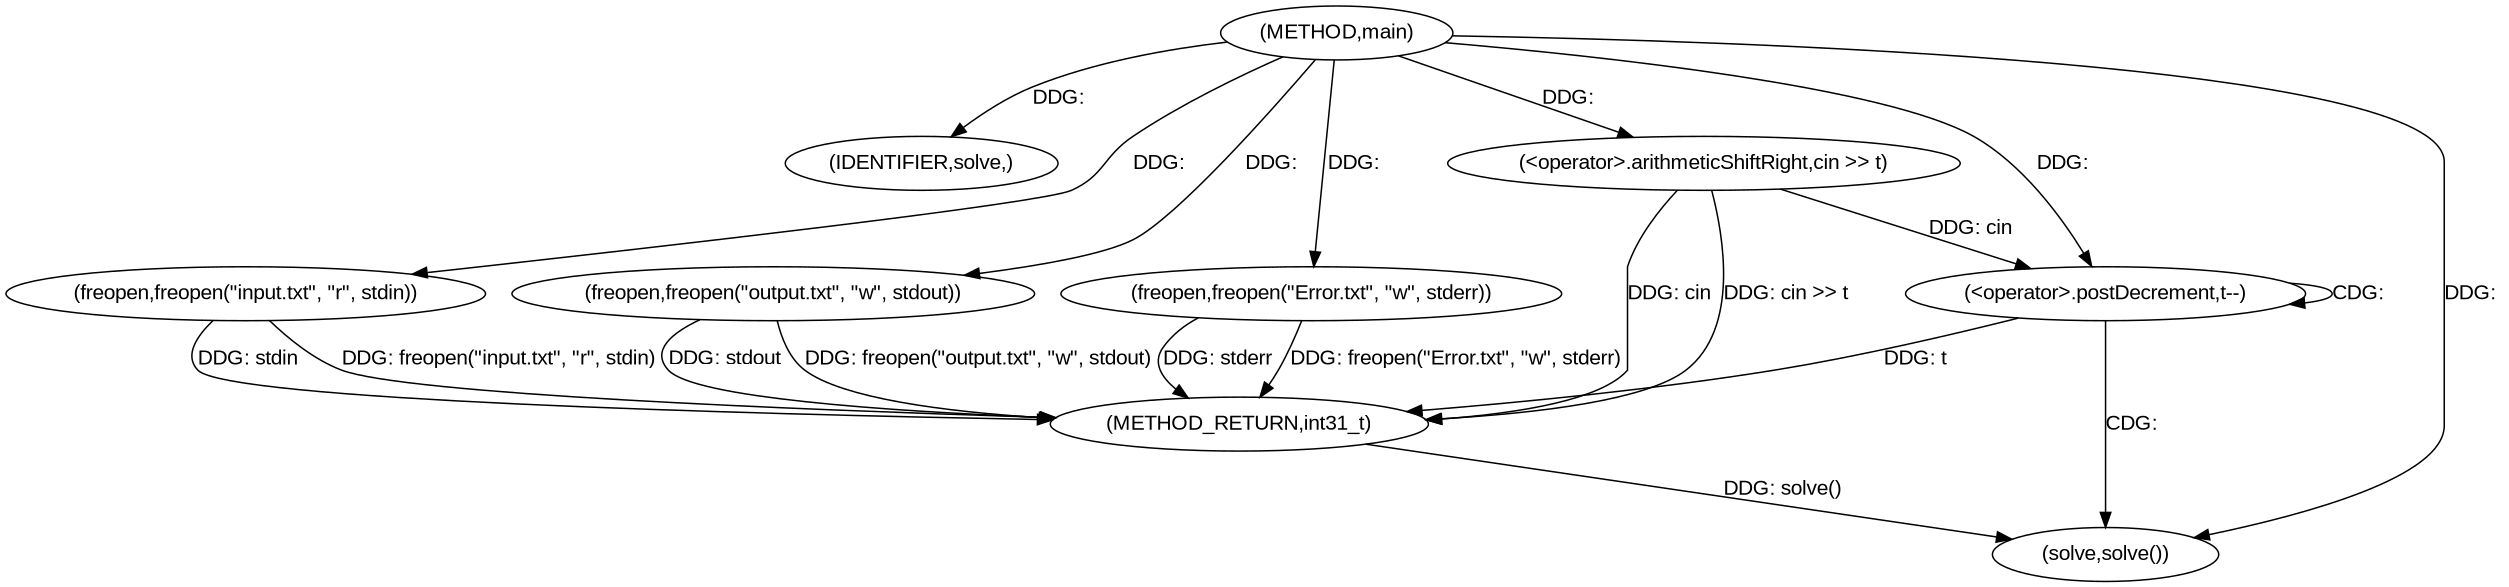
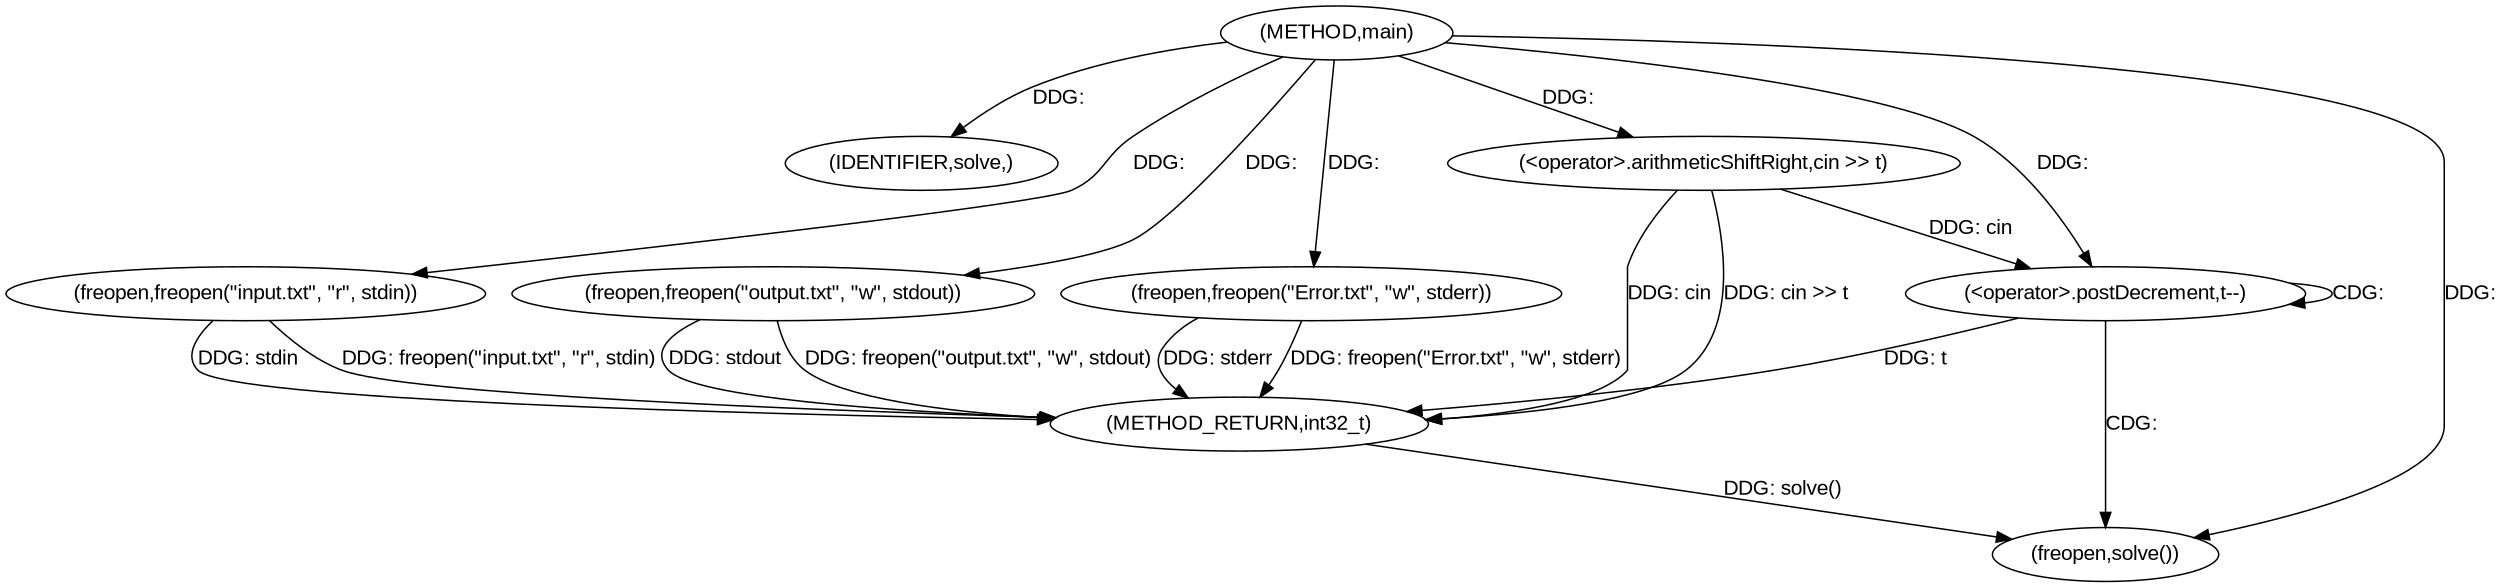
node "(METHOD_RETURN,int31_t)": label "(METHOD_RETURN,int31_t)" -> "(METHOD_RETURN,int32_t)"
node "(solve,solve())": label "(solve,solve())" -> "(freopen,solve())"
